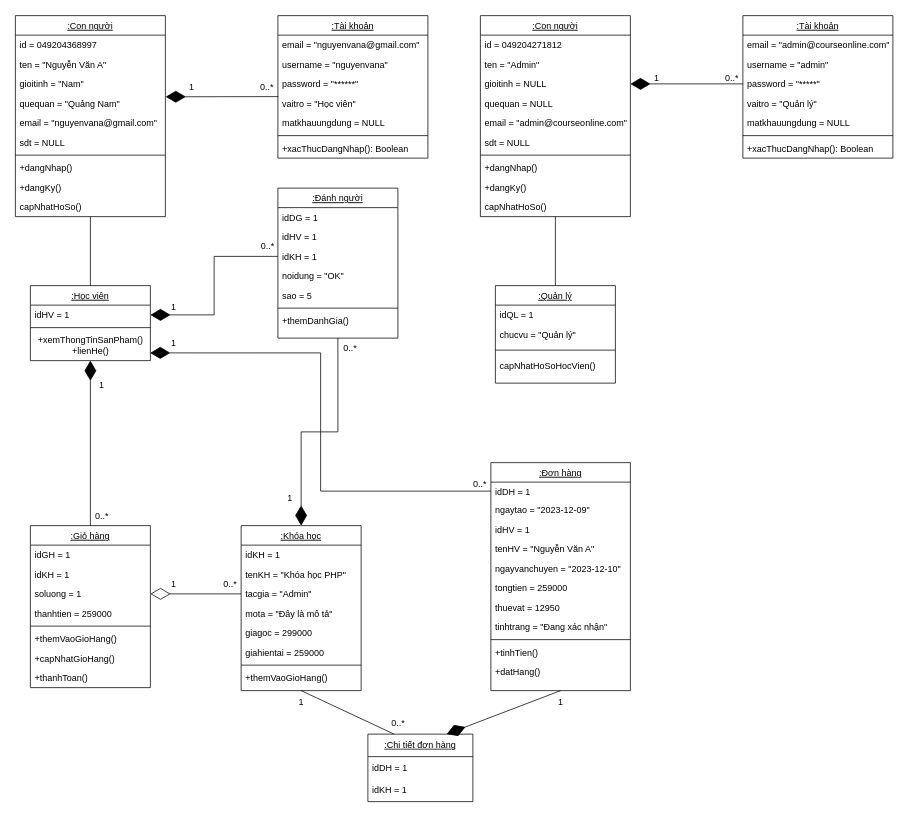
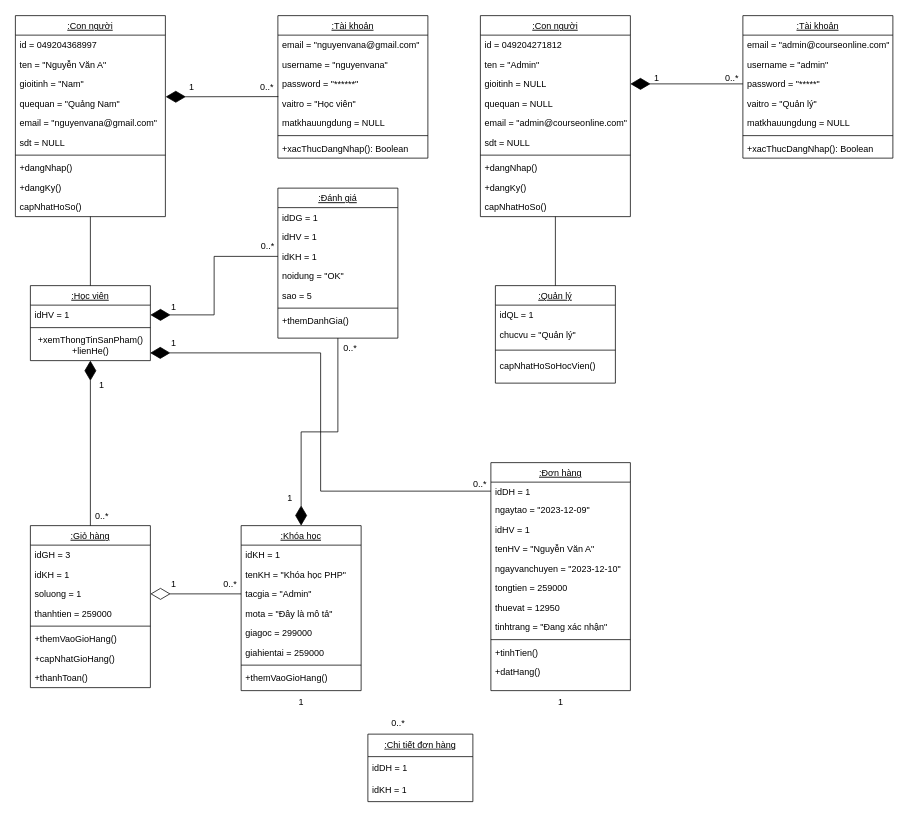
node ":Đánh người": label ":Đánh người" -> ":Đánh giá"
node "idGH = 1": label "idGH = 1" -> "idGH = 3"
edge ":Đơn hàng" -> ":Chi tiết đơn hàng": removed
edge ":Khóa học" -- ":Chi tiết đơn hàng": removed
